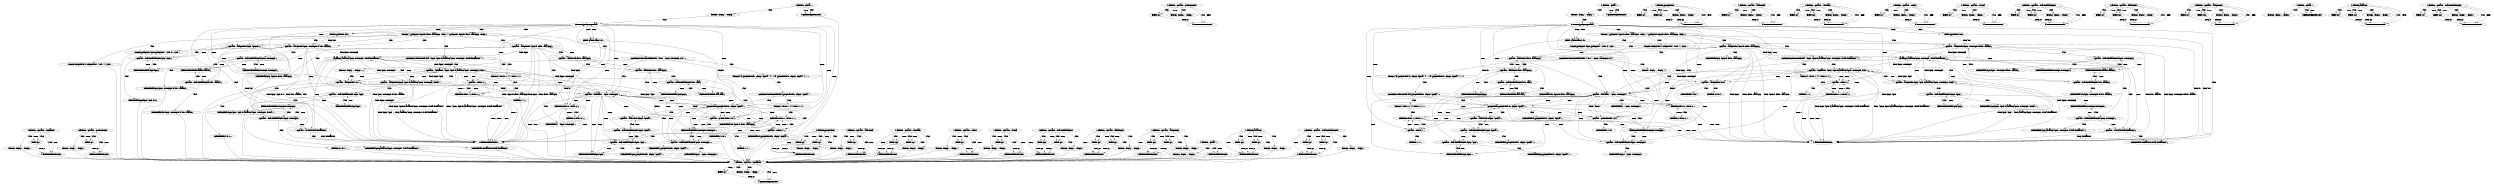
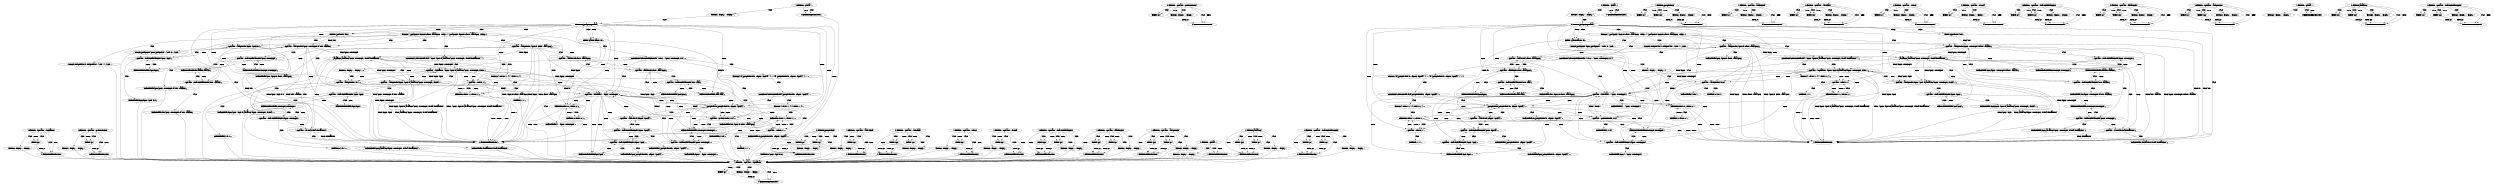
node "(LITERAL,0,bpcc->bpcs = 0)": added
